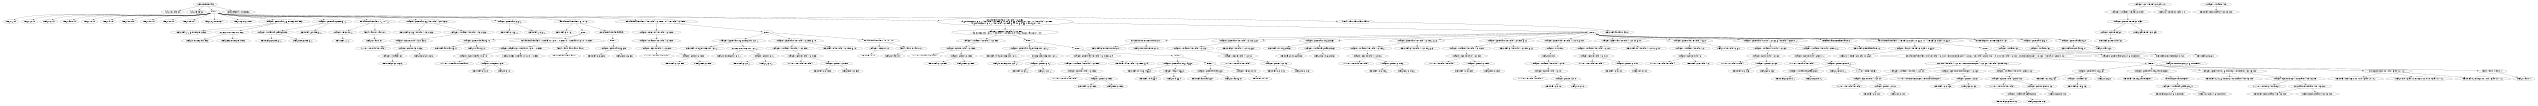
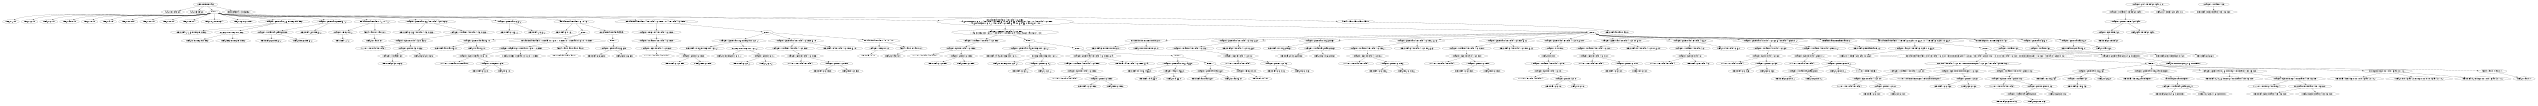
node "(IDENTIFIER,a1,(_CONTROL *)a1)": label "(IDENTIFIER,a1,(_CONTROL *)a1)" -> "(IDENTIFIER,a1,(_BYTE *)a1)"
